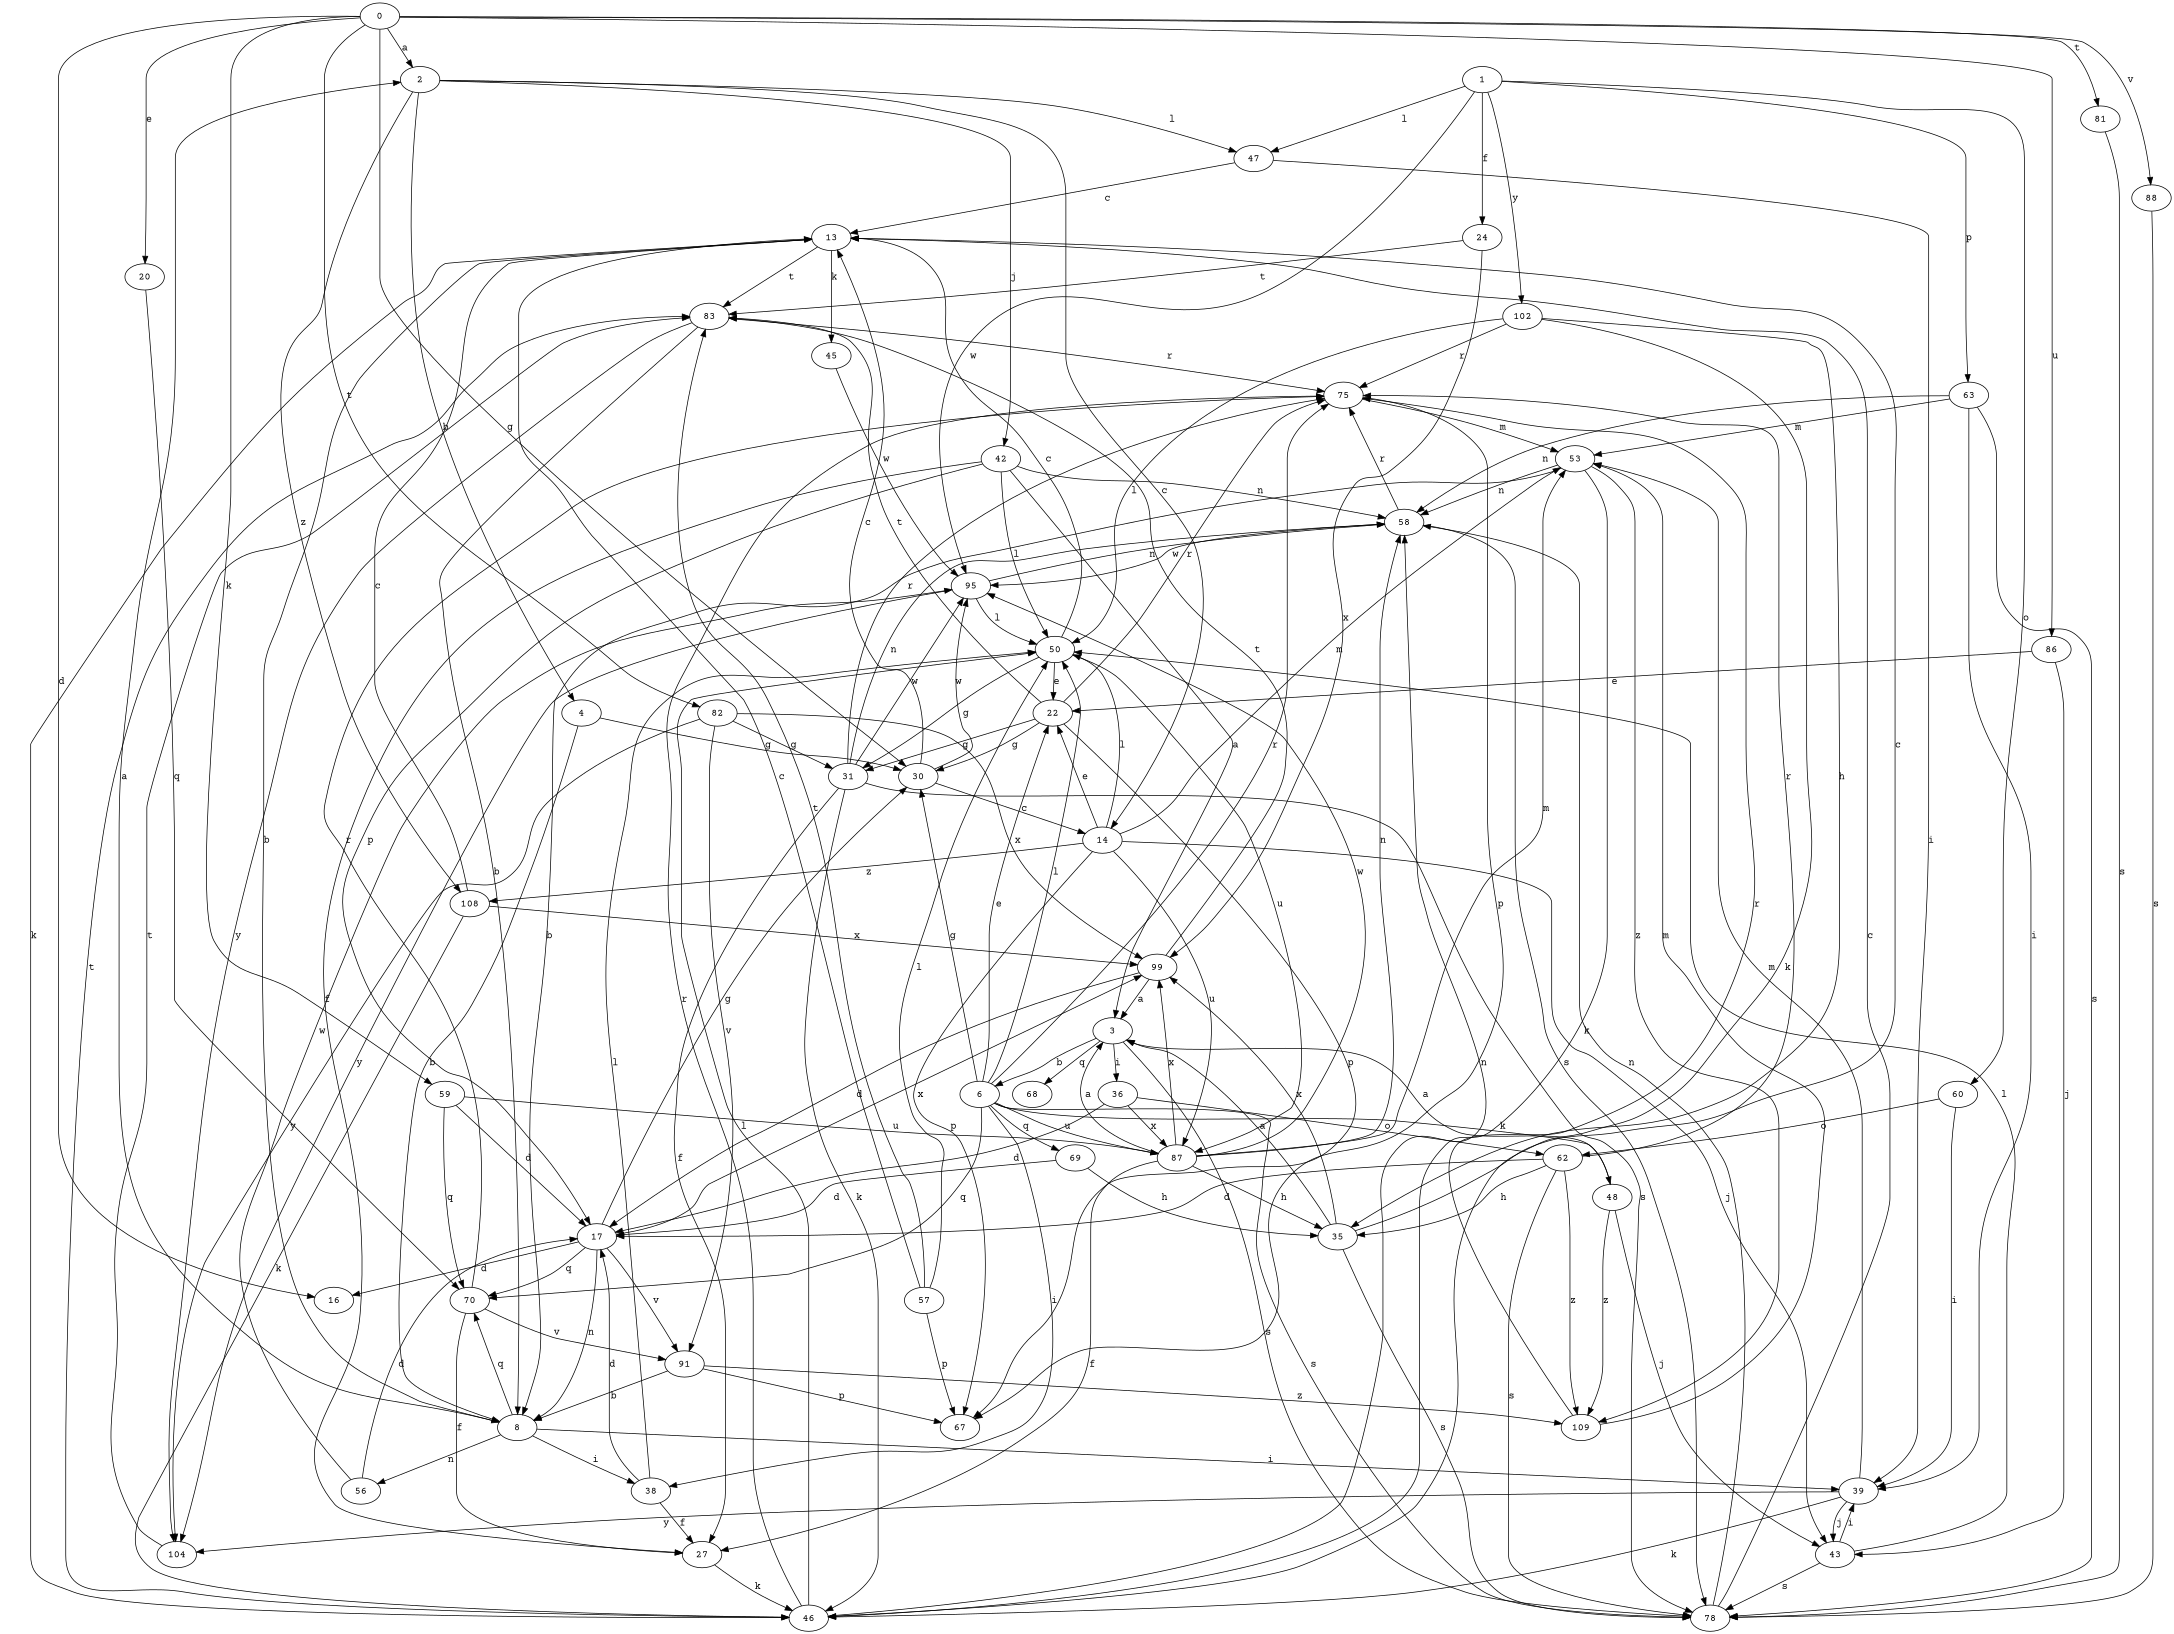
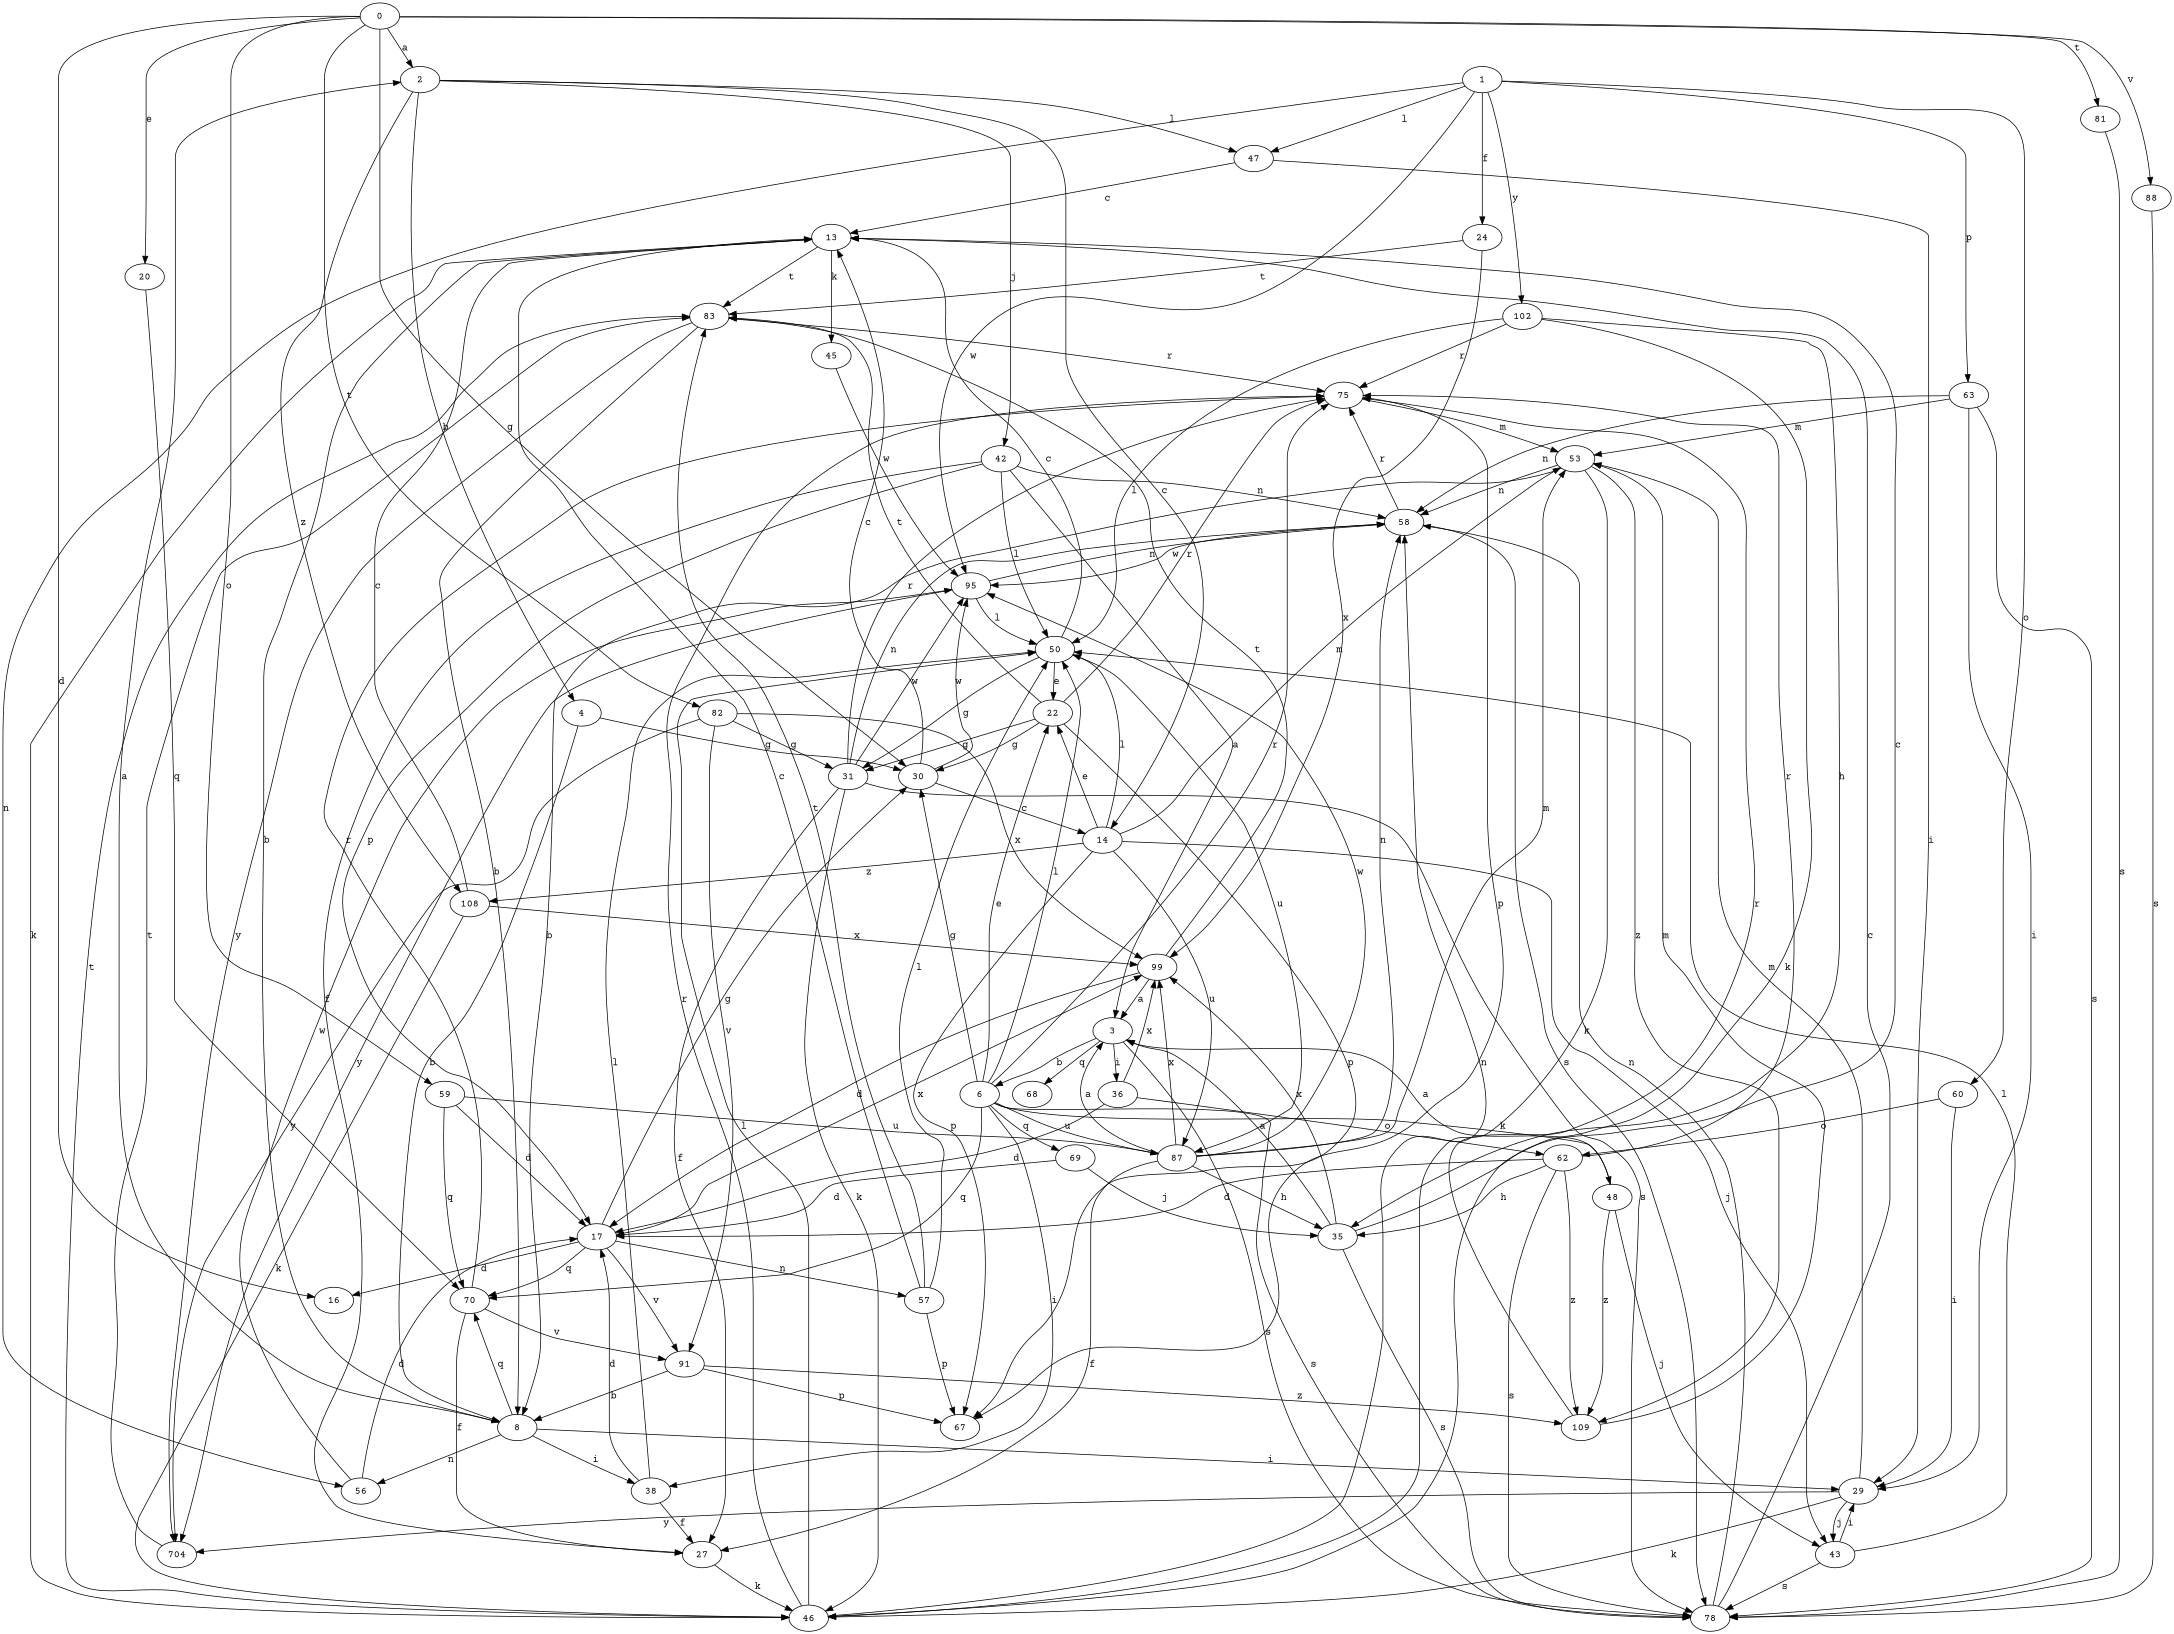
edge "1" -> "56": added, label "n"
edge "0" -> "59": label "k" -> "o"
node "86": removed
edge "36" -> "87": now "36" -> "99"
edge "69" -> "35": label "h" -> "j"
edge "17" -> "8": now "17" -> "57"
node "39": label "39" -> "29"
node "104": label "104" -> "704"
